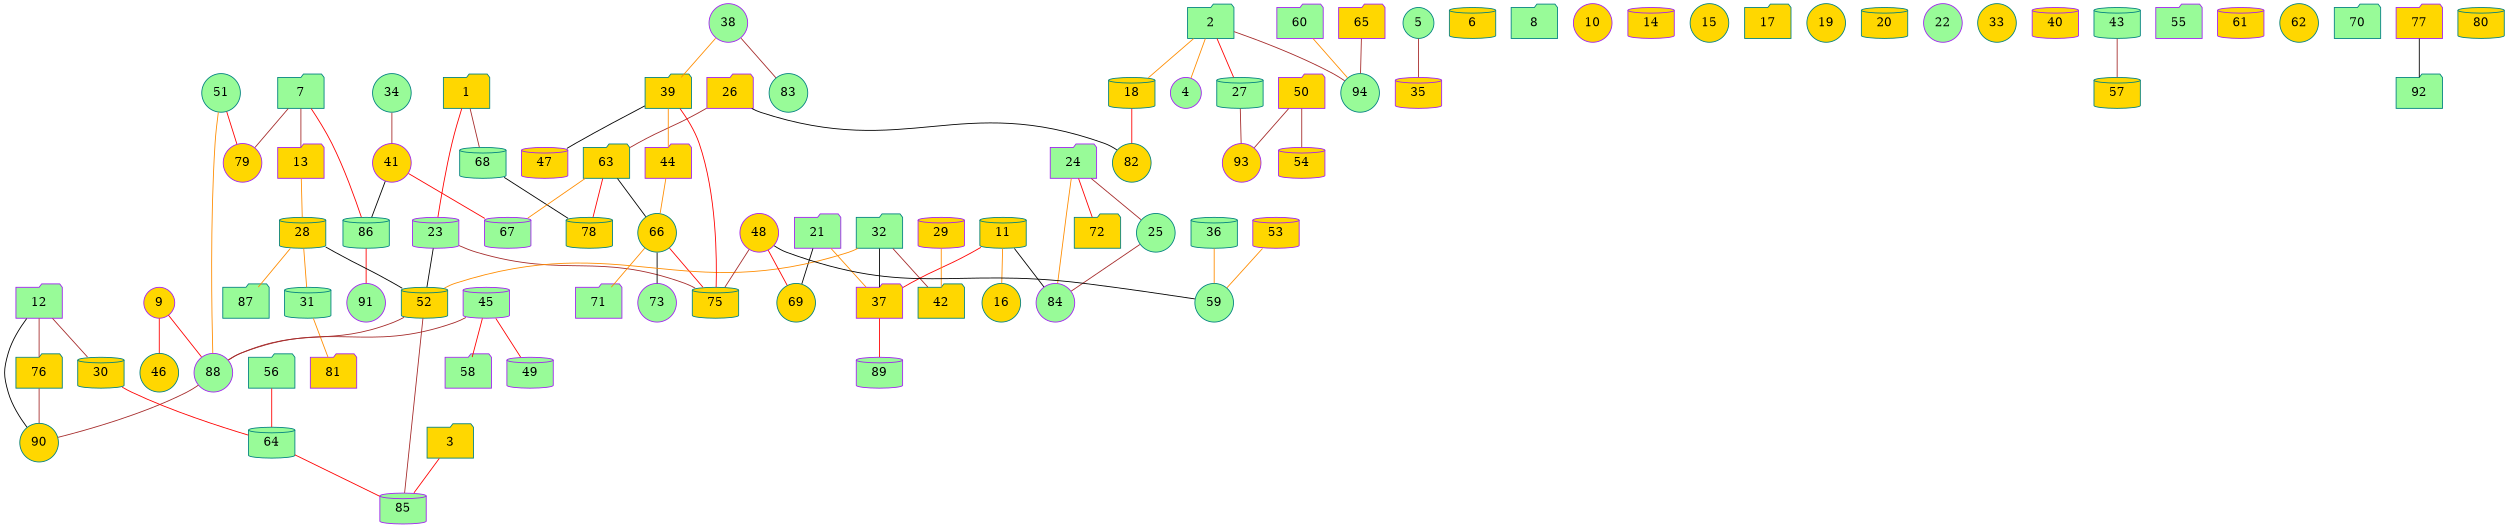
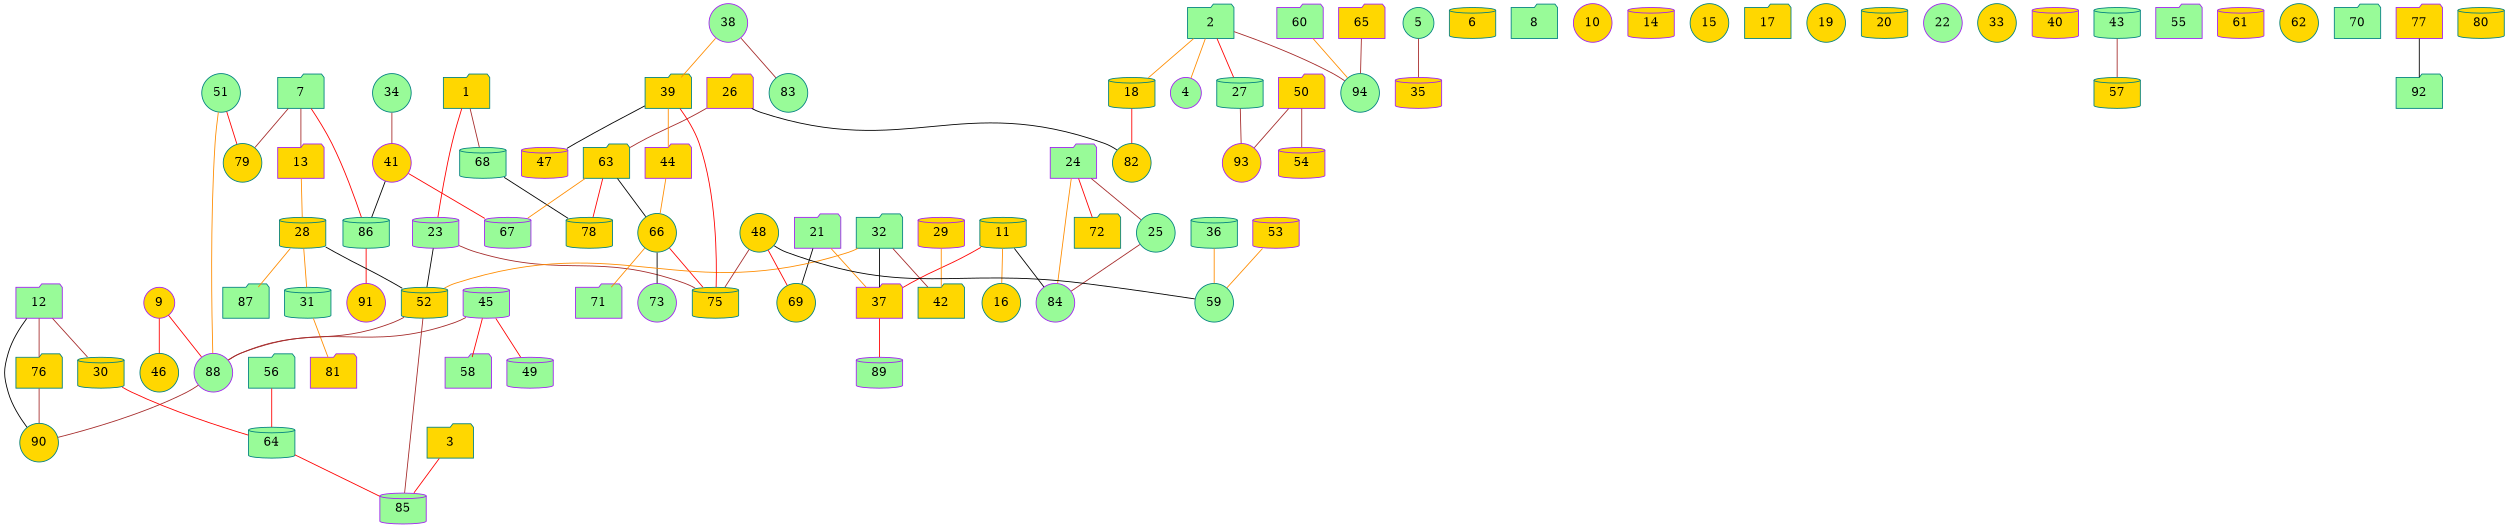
node "79": color purple -> teal
node "48": color purple -> teal
node "91": fillcolor palegreen -> gold
